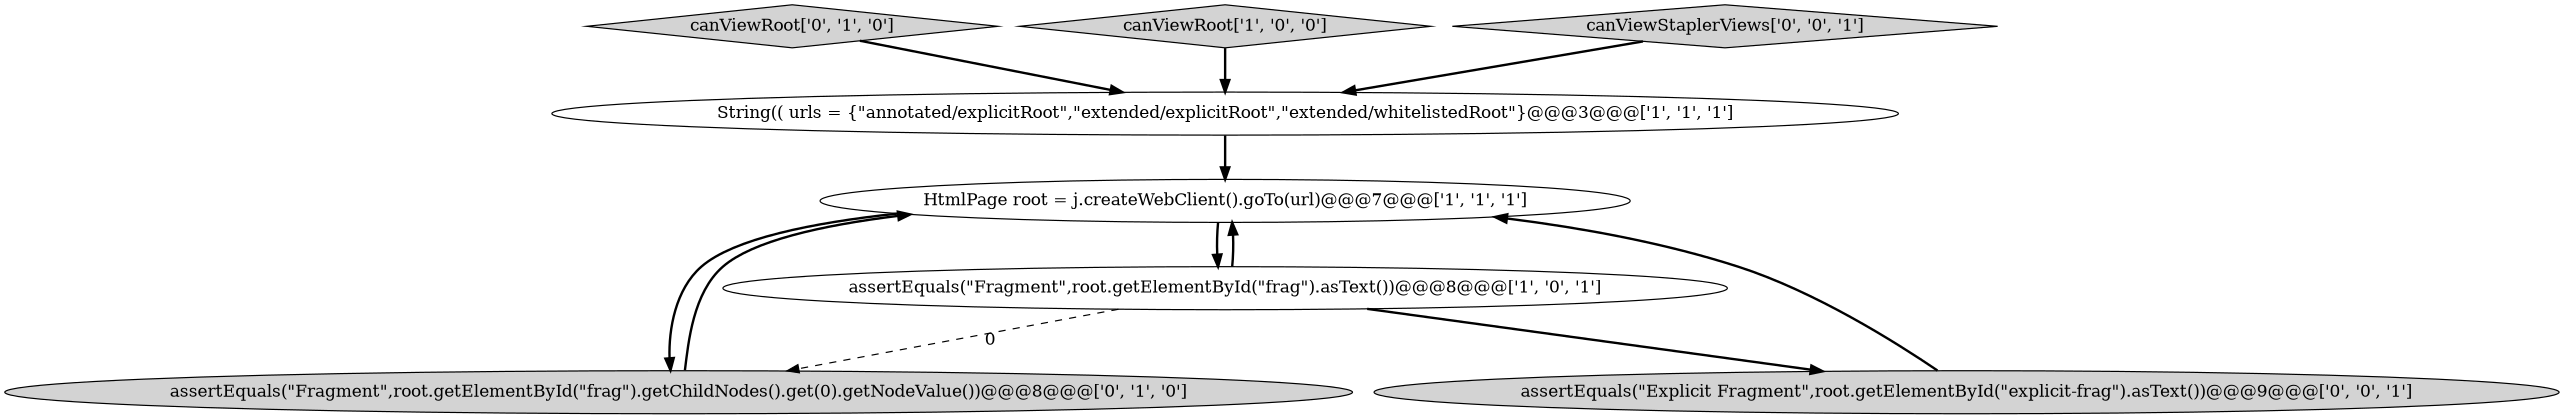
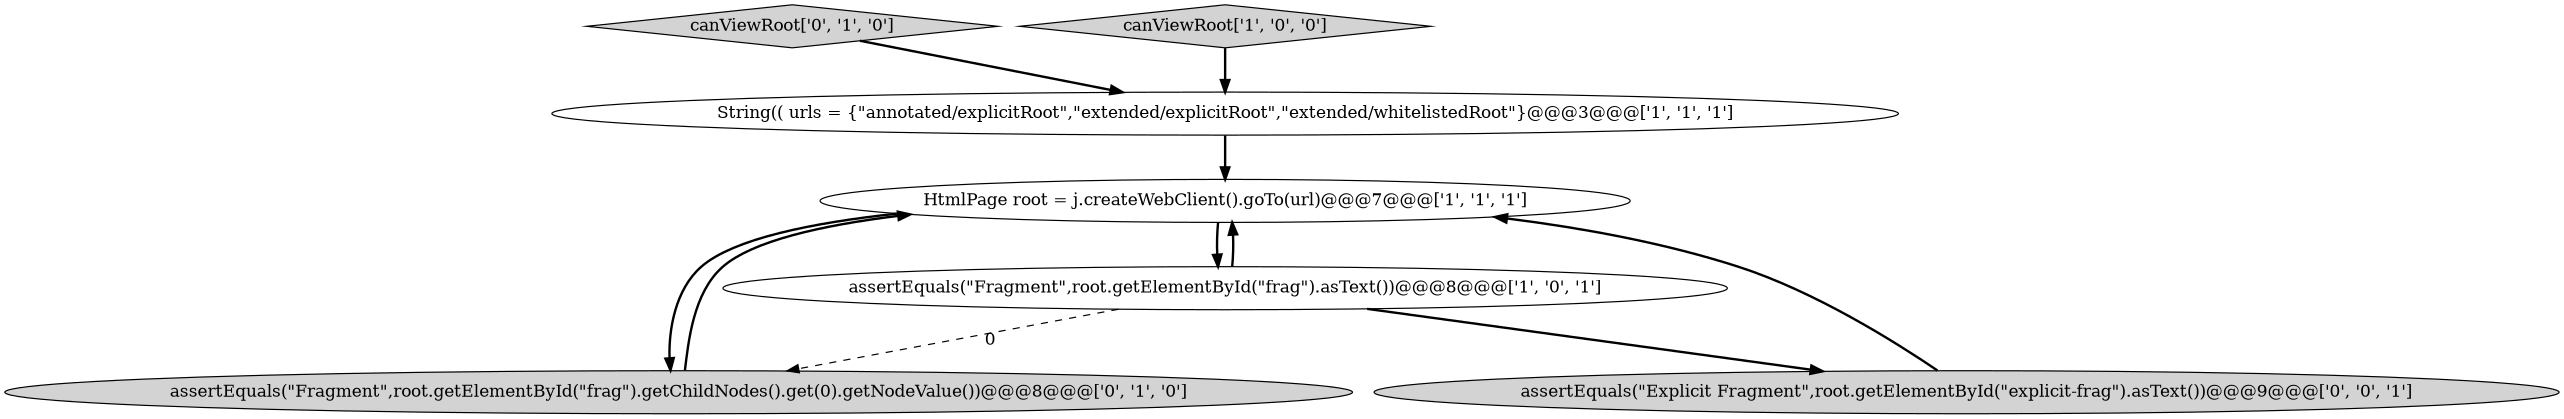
node "canViewStaplerViews['0', '0', '1']": removed
